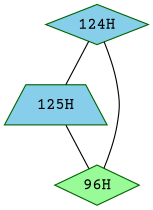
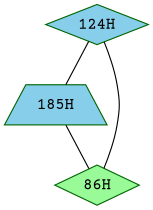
node "125H": label "125H" -> "185H"
node "96H": label "96H" -> "86H"
